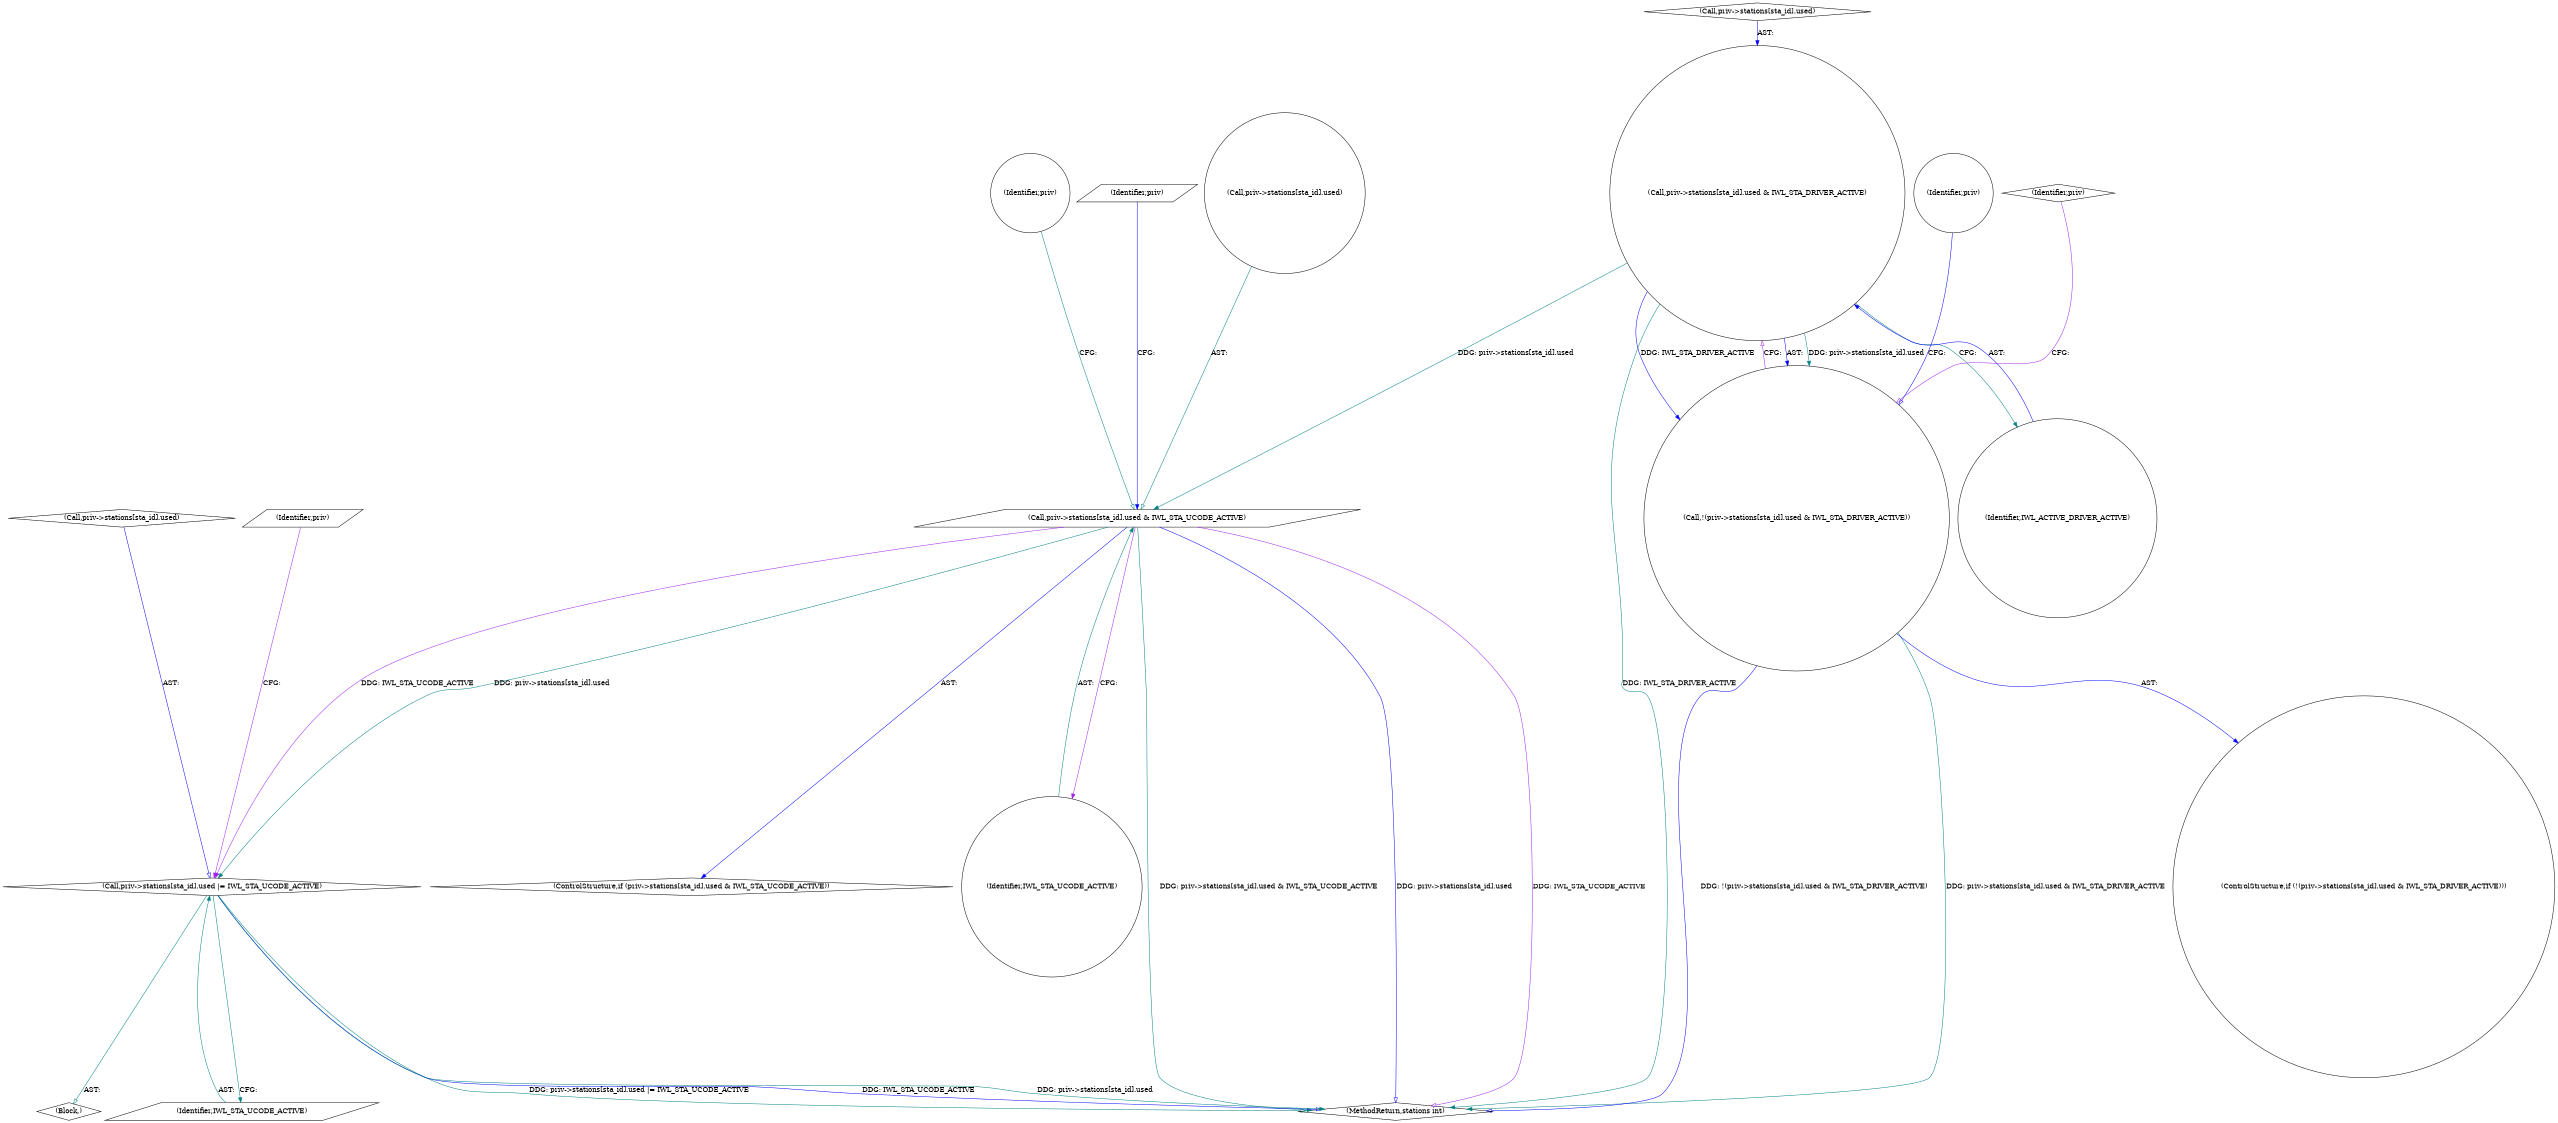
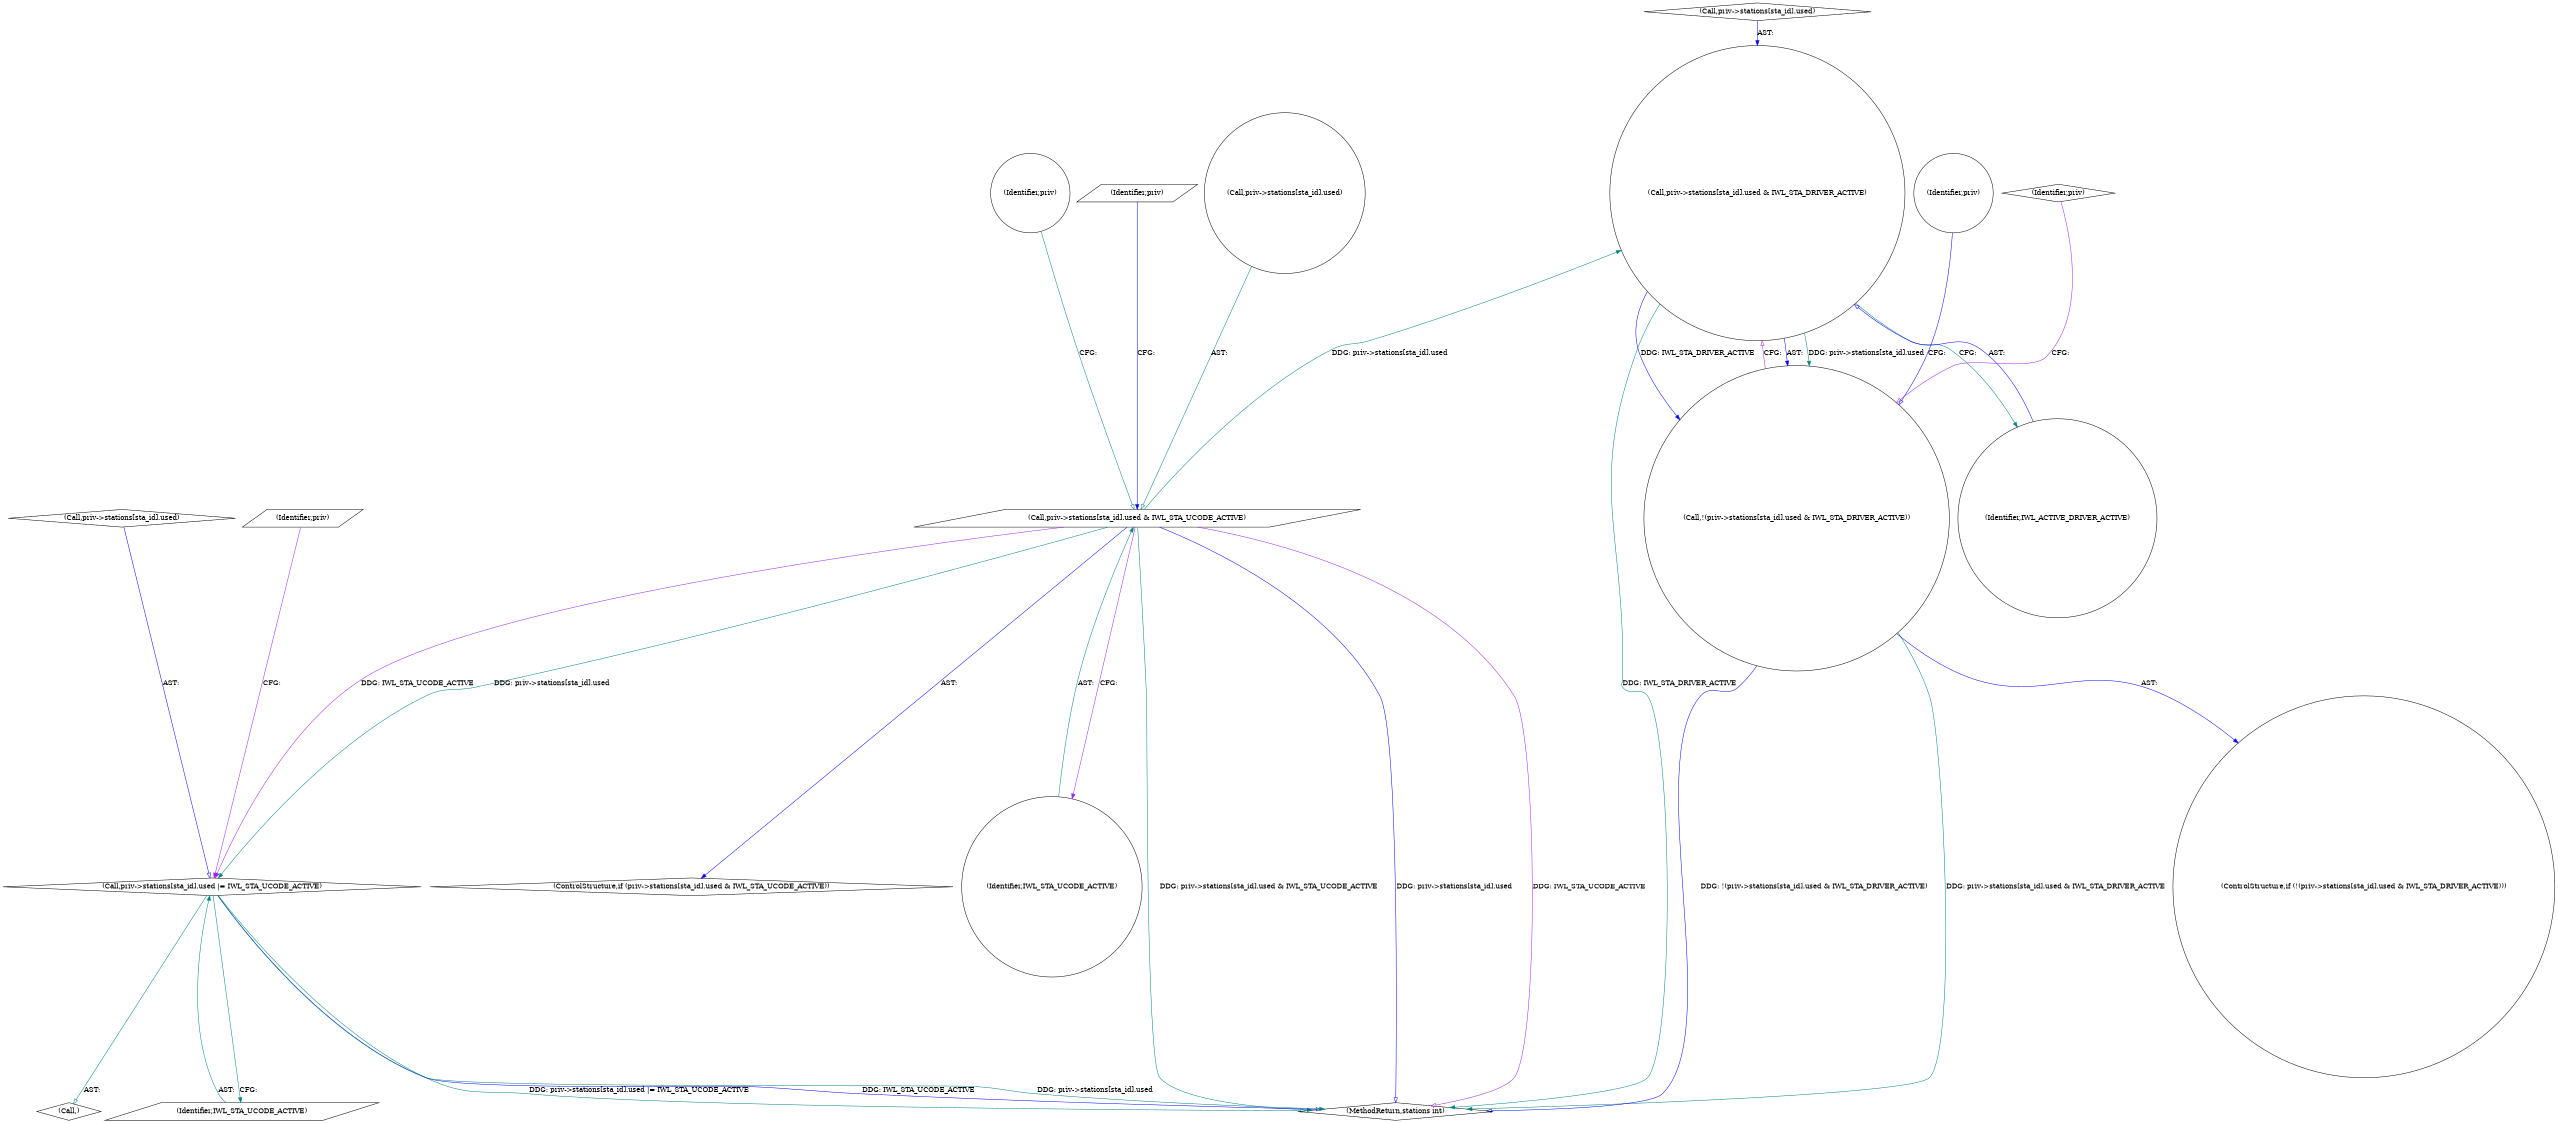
edge "(Identifier,IWL_ACTIVE_DRIVER_ACTIVE)" -> "(Call,priv->stations[sta_id].used & IWL_STA_DRIVER_ACTIVE)": arrowhead normal -> onormal
edge "(Call,priv->stations[sta_id].used & IWL_STA_DRIVER_ACTIVE)" -> "(Call,priv->stations[sta_id].used & IWL_STA_UCODE_ACTIVE)": reversed
node "(Block,)": label "(Block,)" -> "(Call,)"
